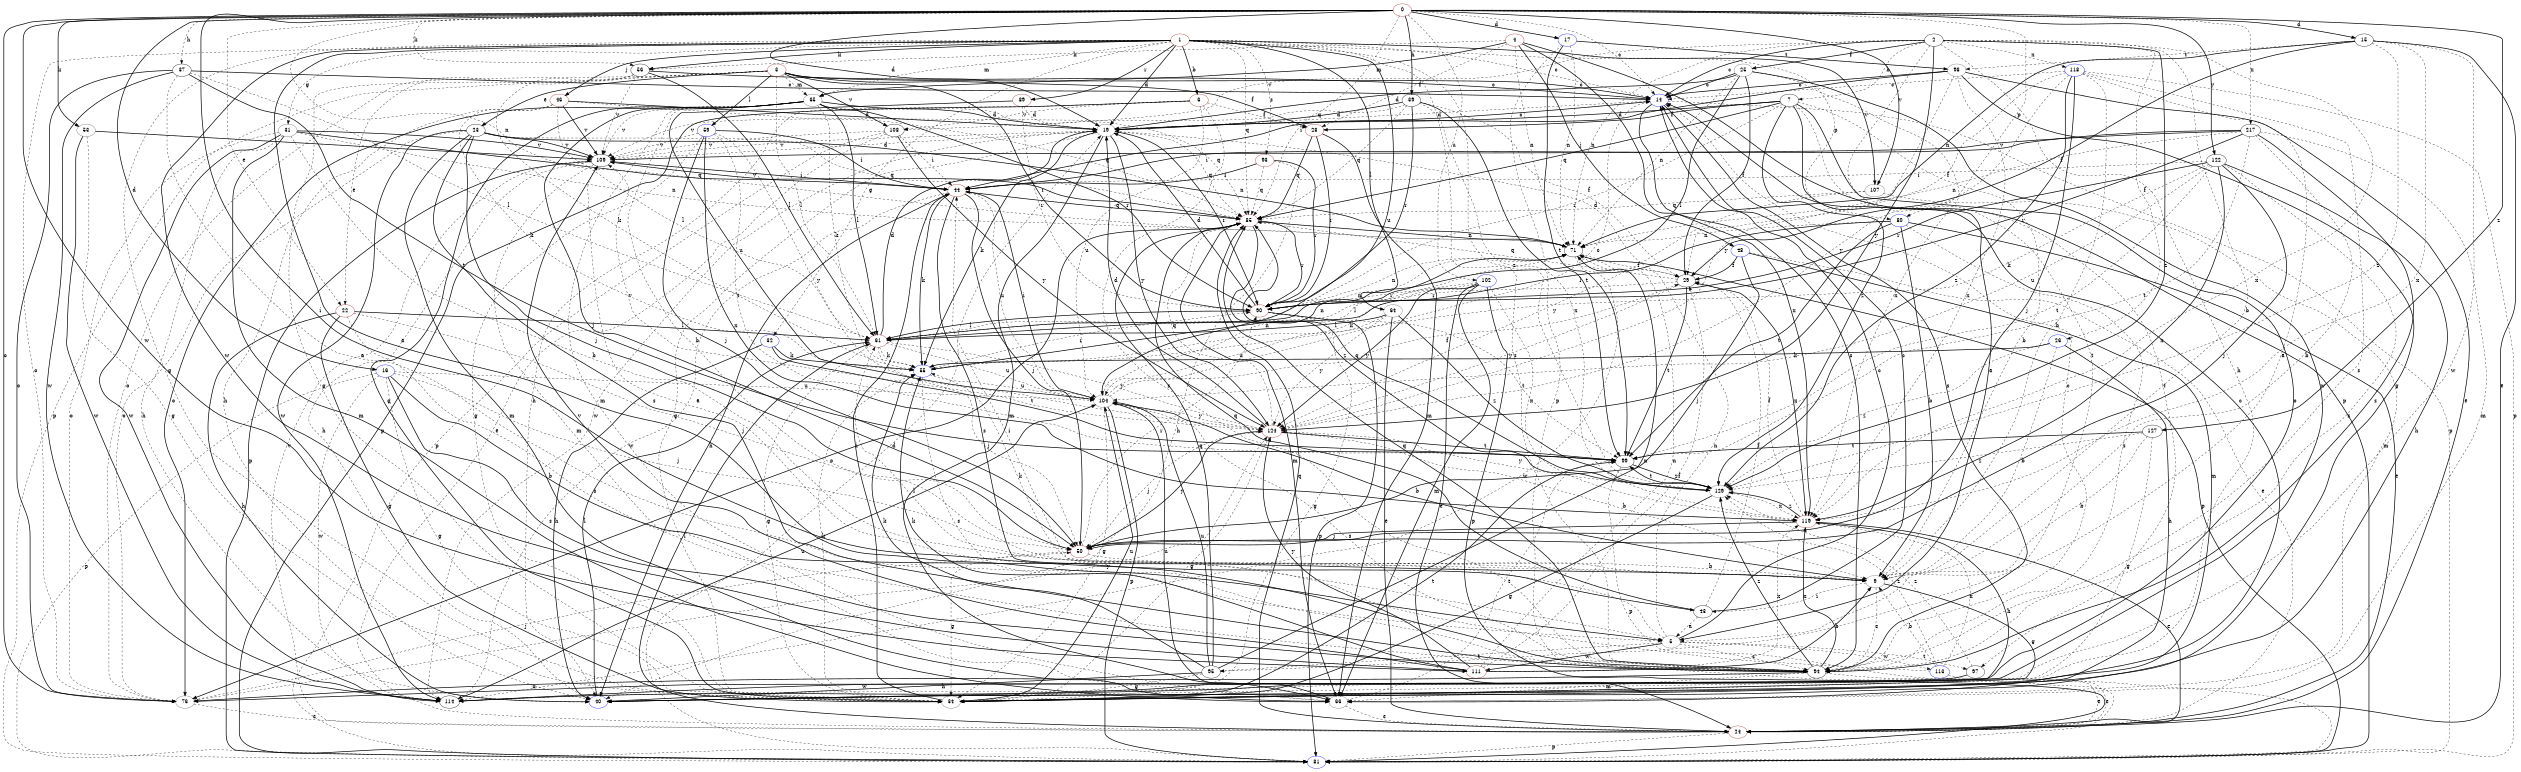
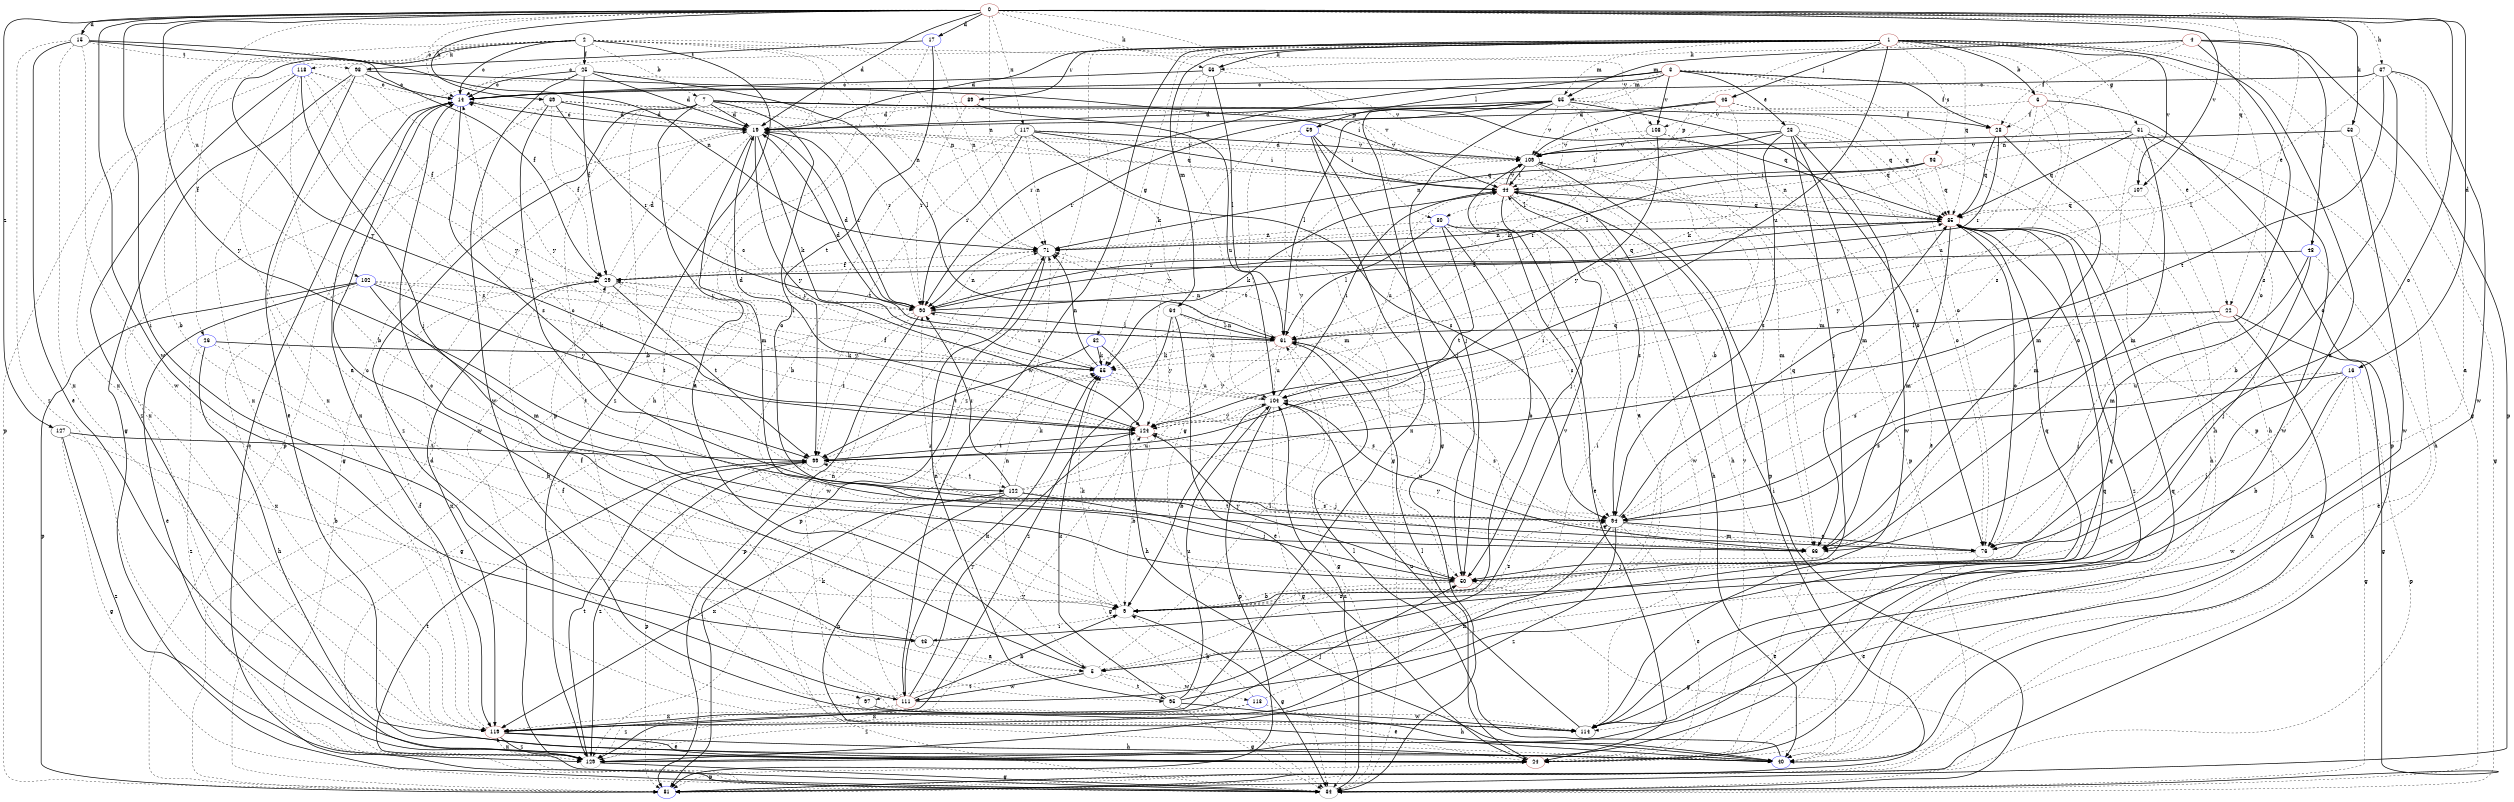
node "217": label "217" -> "117"
edge "1" -> "64": label "l" -> "m"
edge "122" -> "99": reversed
edge "127" -> "129": style dashed -> bold
